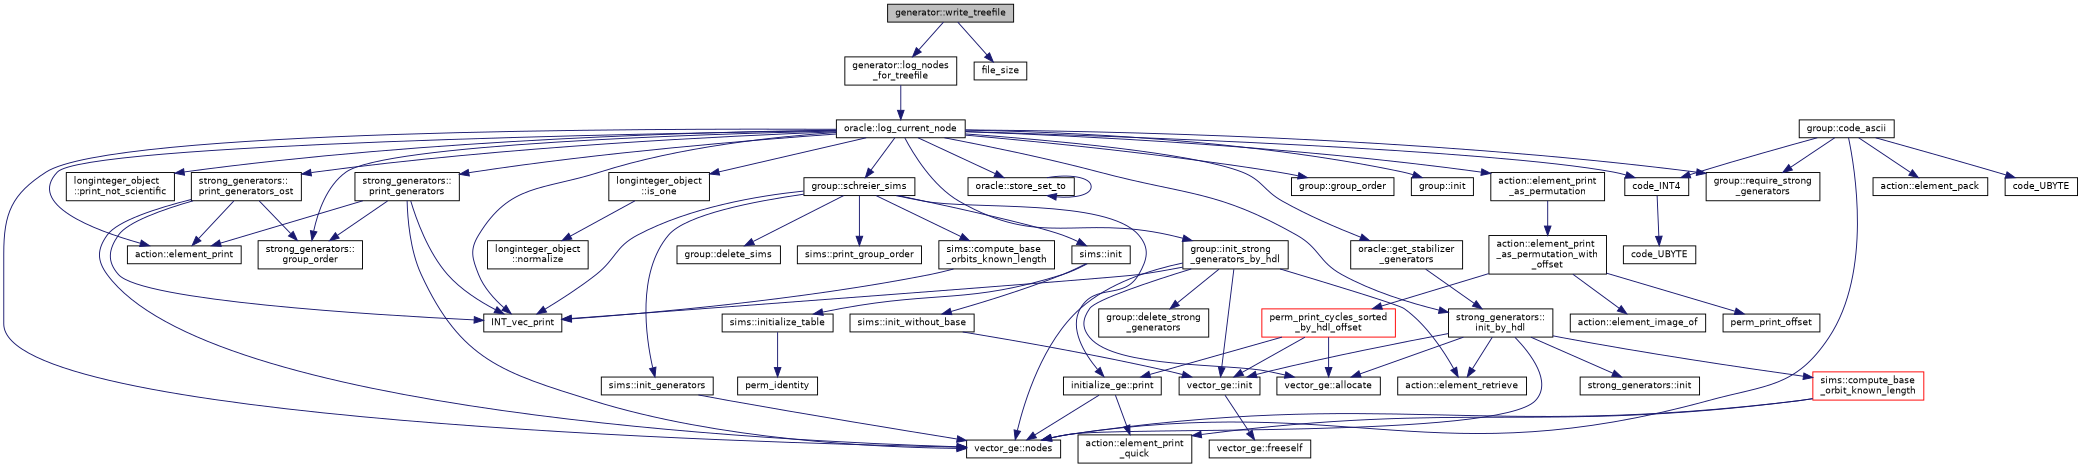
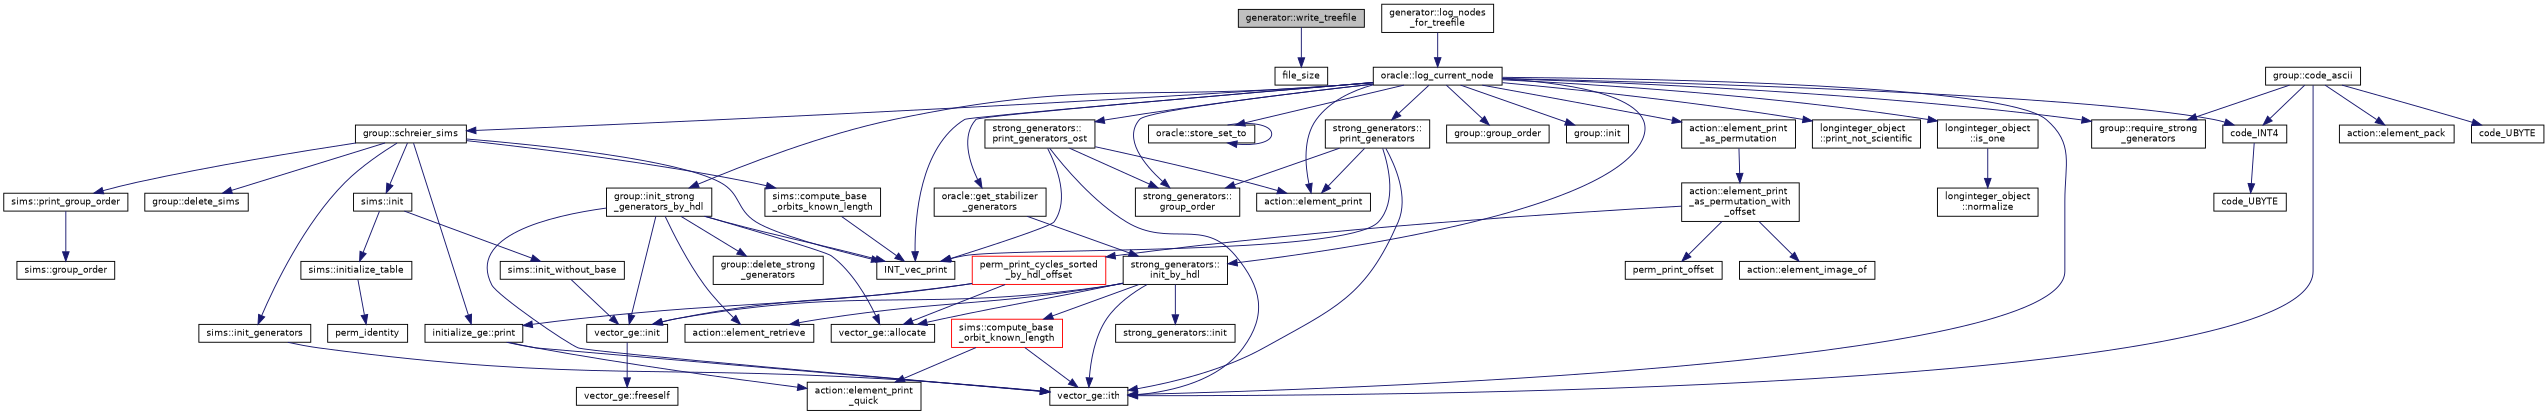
edge "generator::write_treefile" -> "generator::log_nodes _for_treefile": removed
node "sims::group_order": added
node "vector_ge::nodes": label "vector_ge::nodes" -> "vector_ge::ith"
